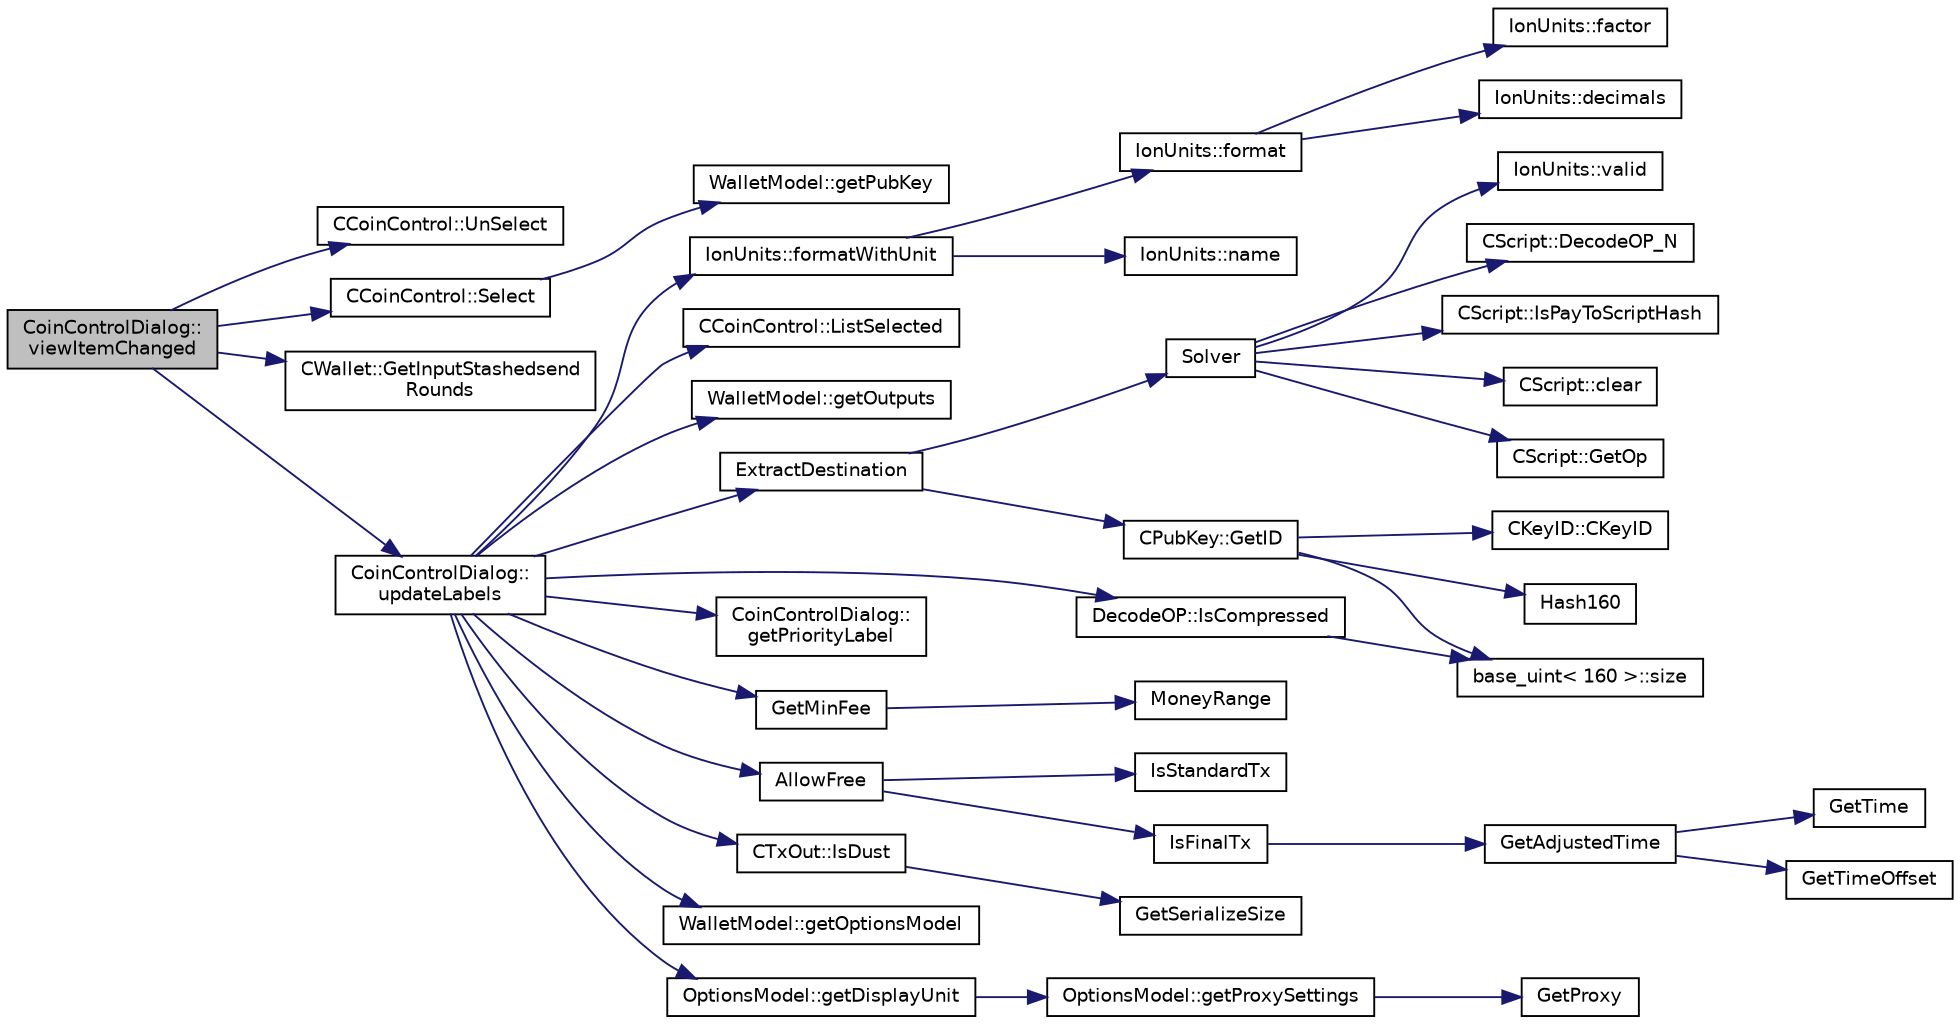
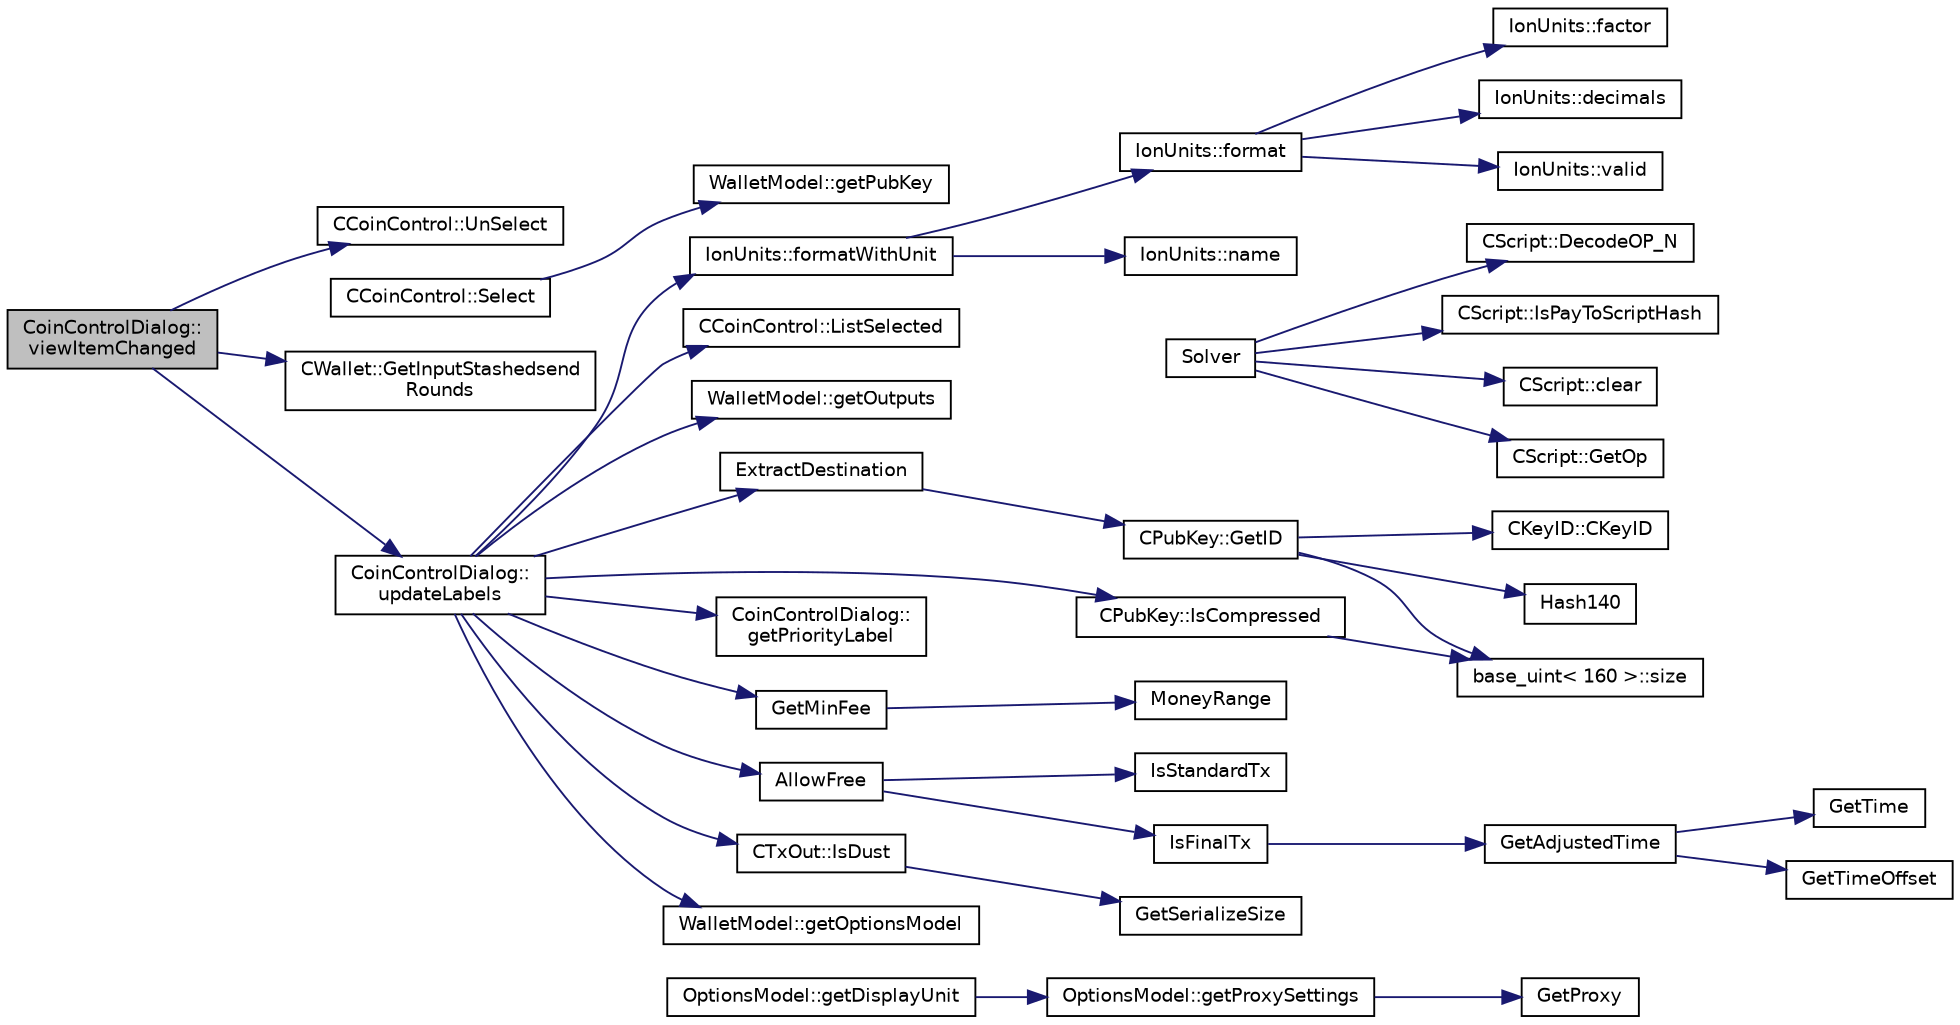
edge "Solver" -> "IonUnits::valid": now "IonUnits::format" -> "IonUnits::valid"
edge "CoinControlDialog:: viewItemChanged" -> "CCoinControl::Select": removed
edge "ExtractDestination" -> "Solver": removed
node "Hash160": label "Hash160" -> "Hash140"
node "DecodeOP::IsCompressed": label "DecodeOP::IsCompressed" -> "CPubKey::IsCompressed"
edge "CoinControlDialog:: updateLabels" -> "OptionsModel::getDisplayUnit": removed
